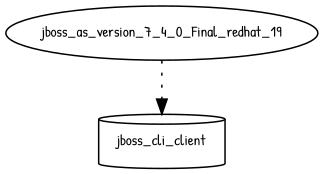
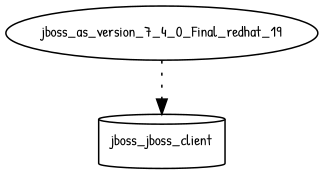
node "jboss_cli_client": label "jboss_cli_client" -> "jboss_jboss_client"
